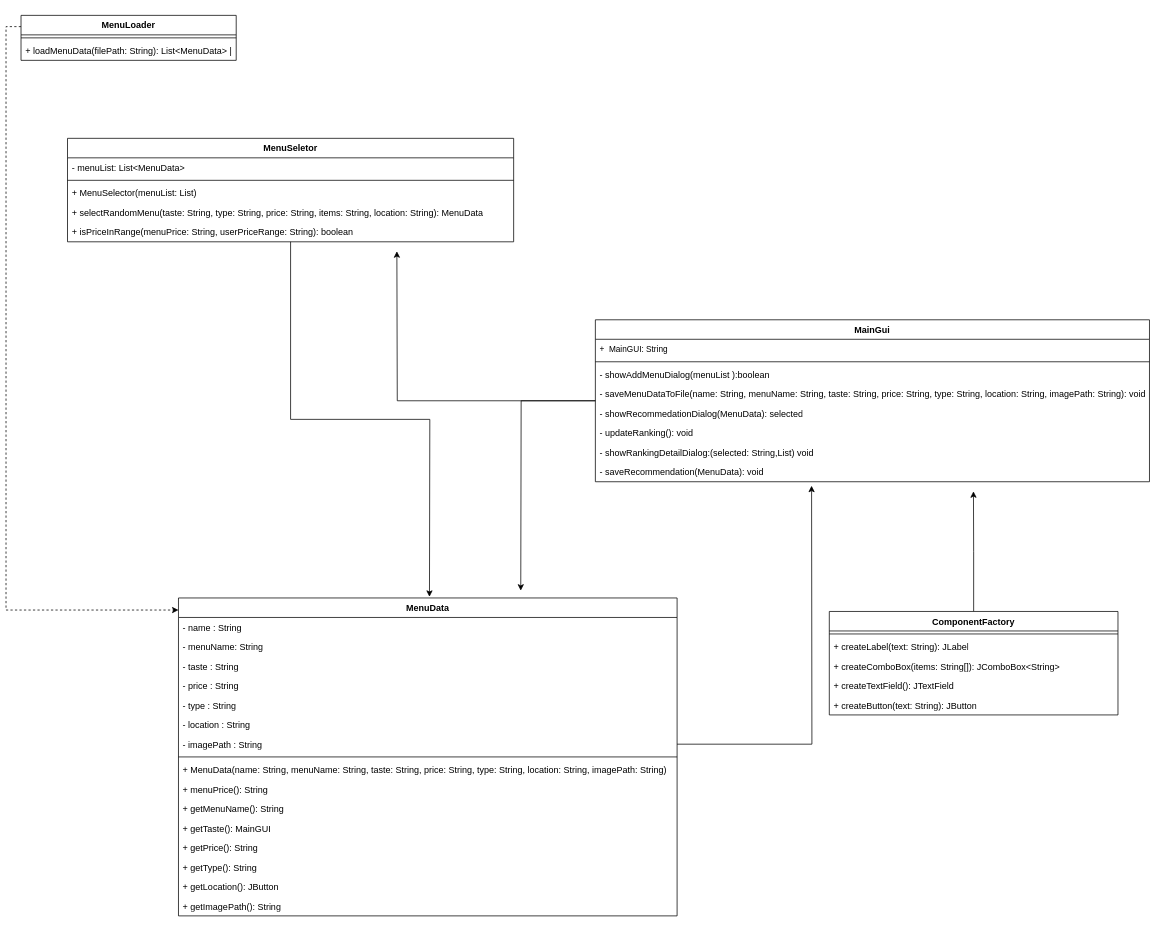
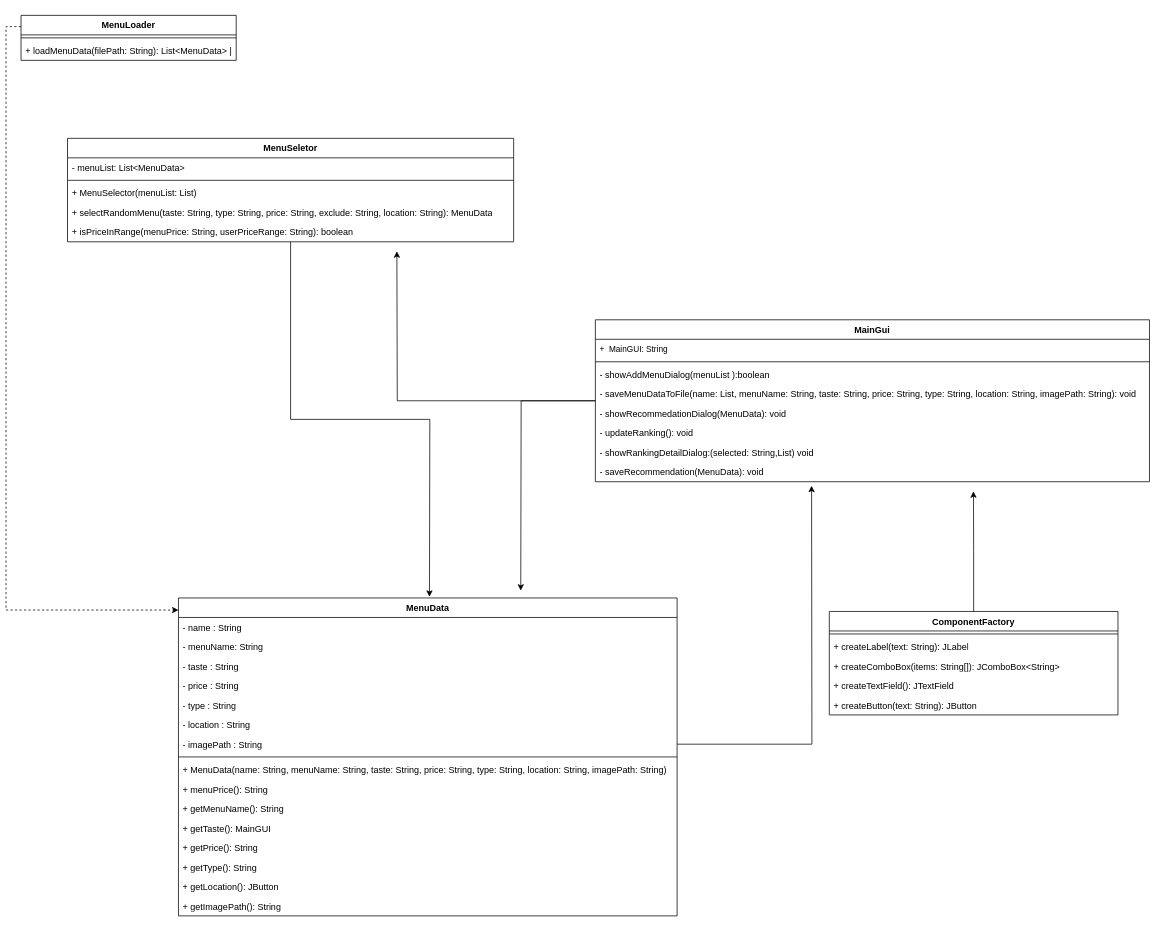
node "+ selectRandomMenu(taste: String, type: String, price: String, items: String, location: String): MenuData": label "+ selectRandomMenu(taste: String, type: String, price: String, items: String, location: String): MenuData" -> "+ selectRandomMenu(taste: String, type: String, price: String, exclude: String, location: String): MenuData"
node "- saveMenuDataToFile(name: String, menuName: String, taste: String, price: String, type: String, location: String, imagePath: String): void": label "- saveMenuDataToFile(name: String, menuName: String, taste: String, price: String, type: String, location: String, imagePath: String): void" -> "- saveMenuDataToFile(name: List, menuName: String, taste: String, price: String, type: String, location: String, imagePath: String): void"
node "- showRecommedationDialog(MenuData): selected": label "- showRecommedationDialog(MenuData): selected" -> "- showRecommedationDialog(MenuData): void"
